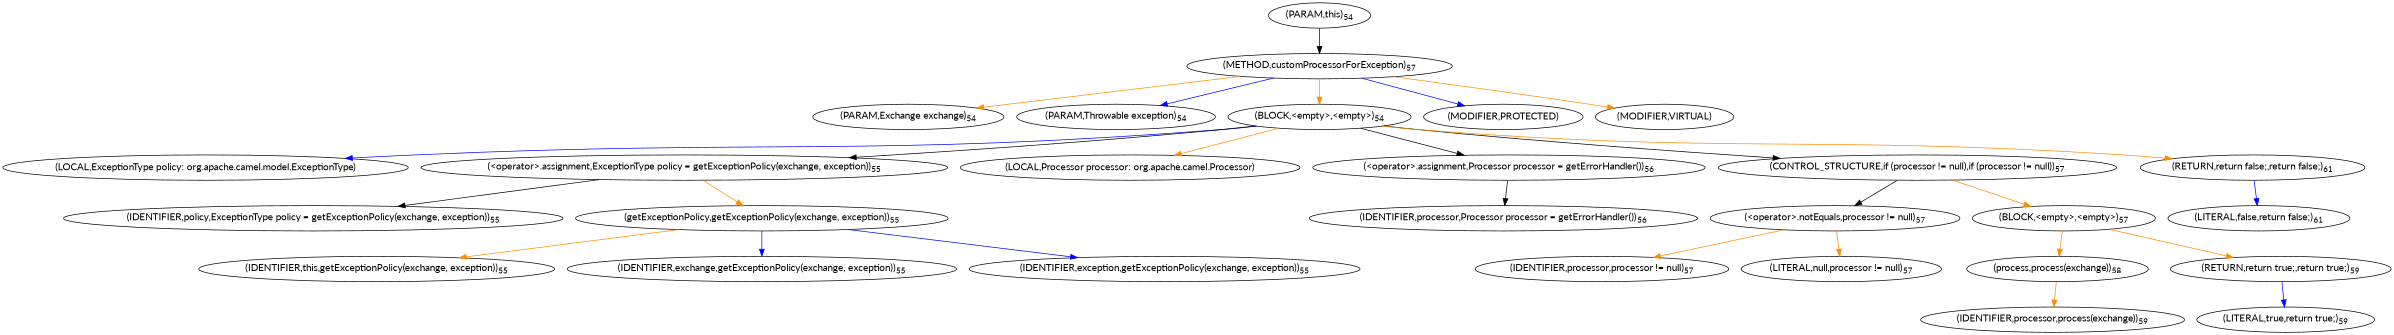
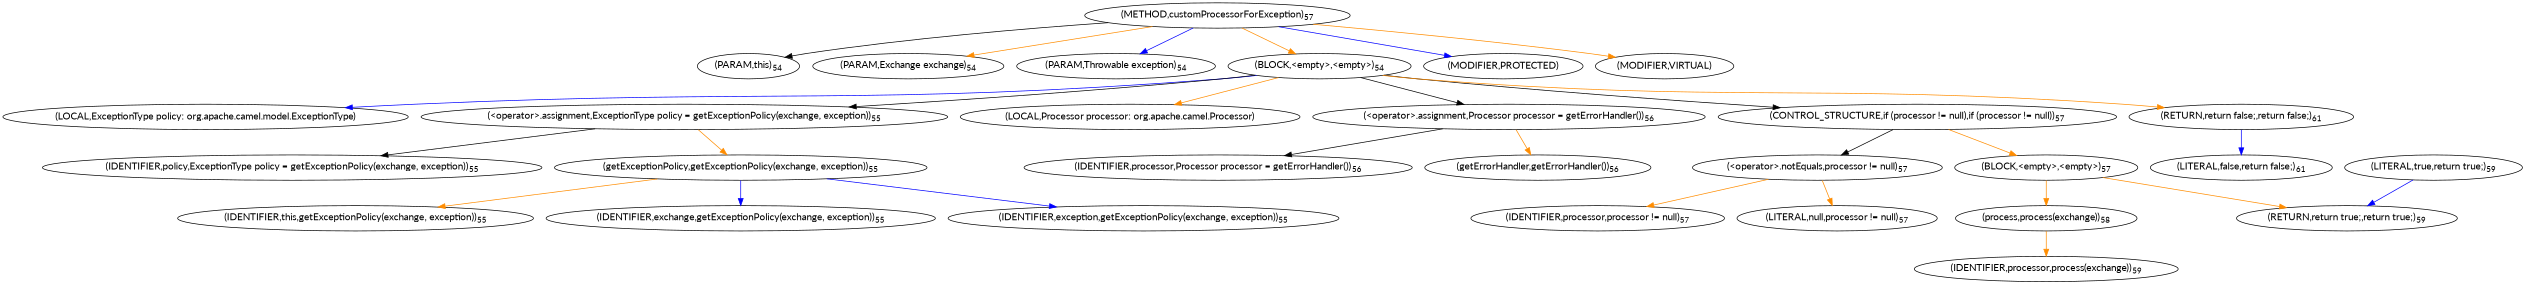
edge "(PARAM,this)" -> "(METHOD,customProcessorForException)": reversed
node "(getErrorHandler,getErrorHandler())": added
edge "(RETURN,return true;,return true;)" -> "(LITERAL,true,return true;)": reversed
